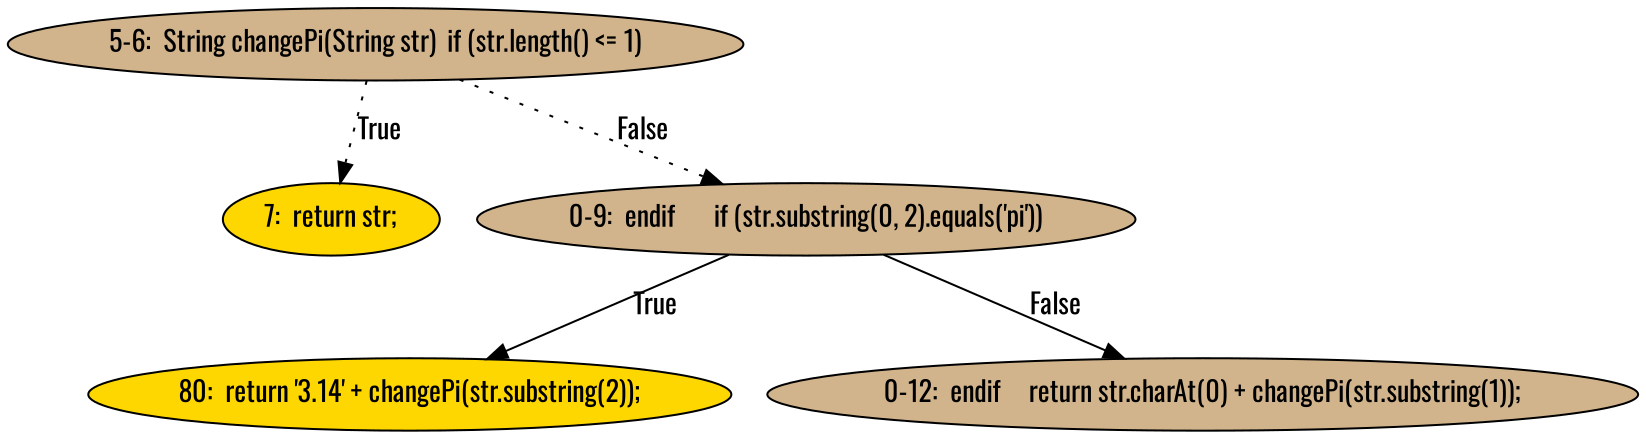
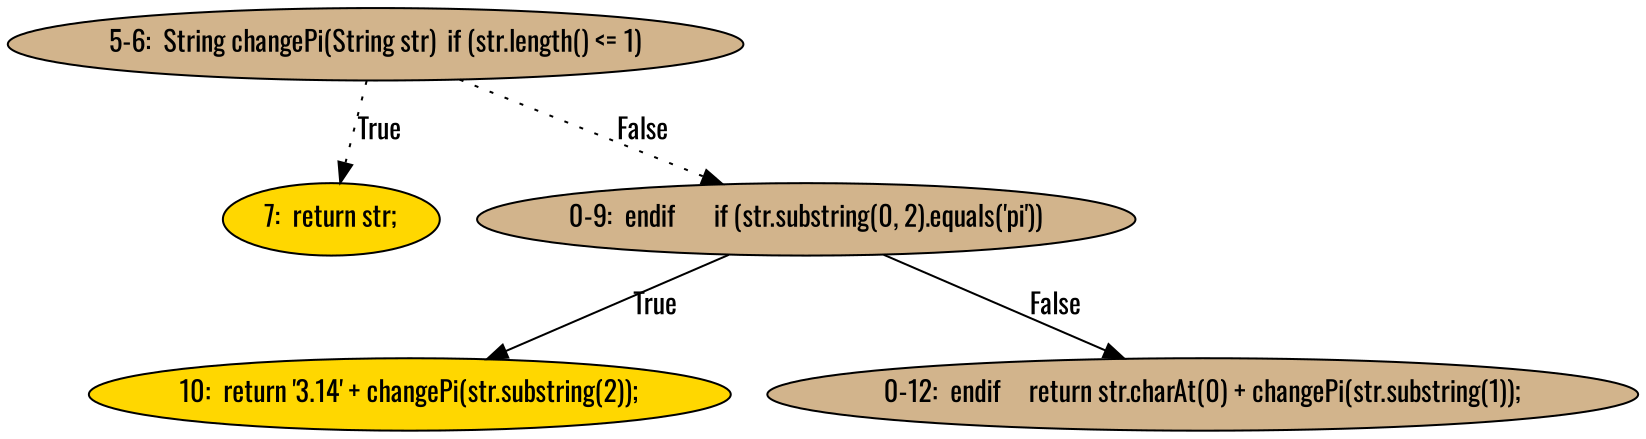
node "80:  return '3.14' + changePi(str.substring(2));": label "80:  return '3.14' + changePi(str.substring(2));" -> "10:  return '3.14' + changePi(str.substring(2));"
